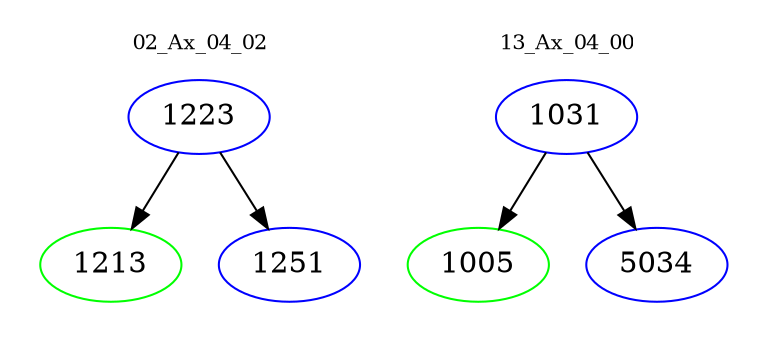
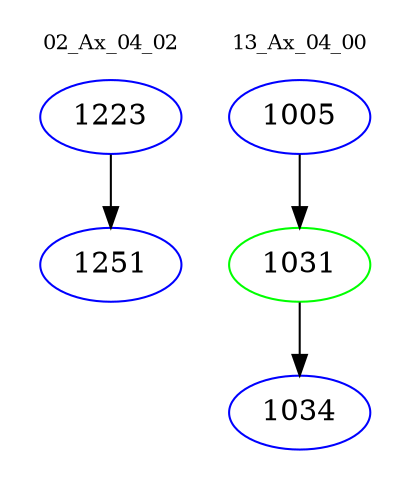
node "1031": color blue -> green
edge "1031" -> "1005": reversed
node "1213": removed
node "1005": color green -> blue
node "5034": label "5034" -> "1034"
